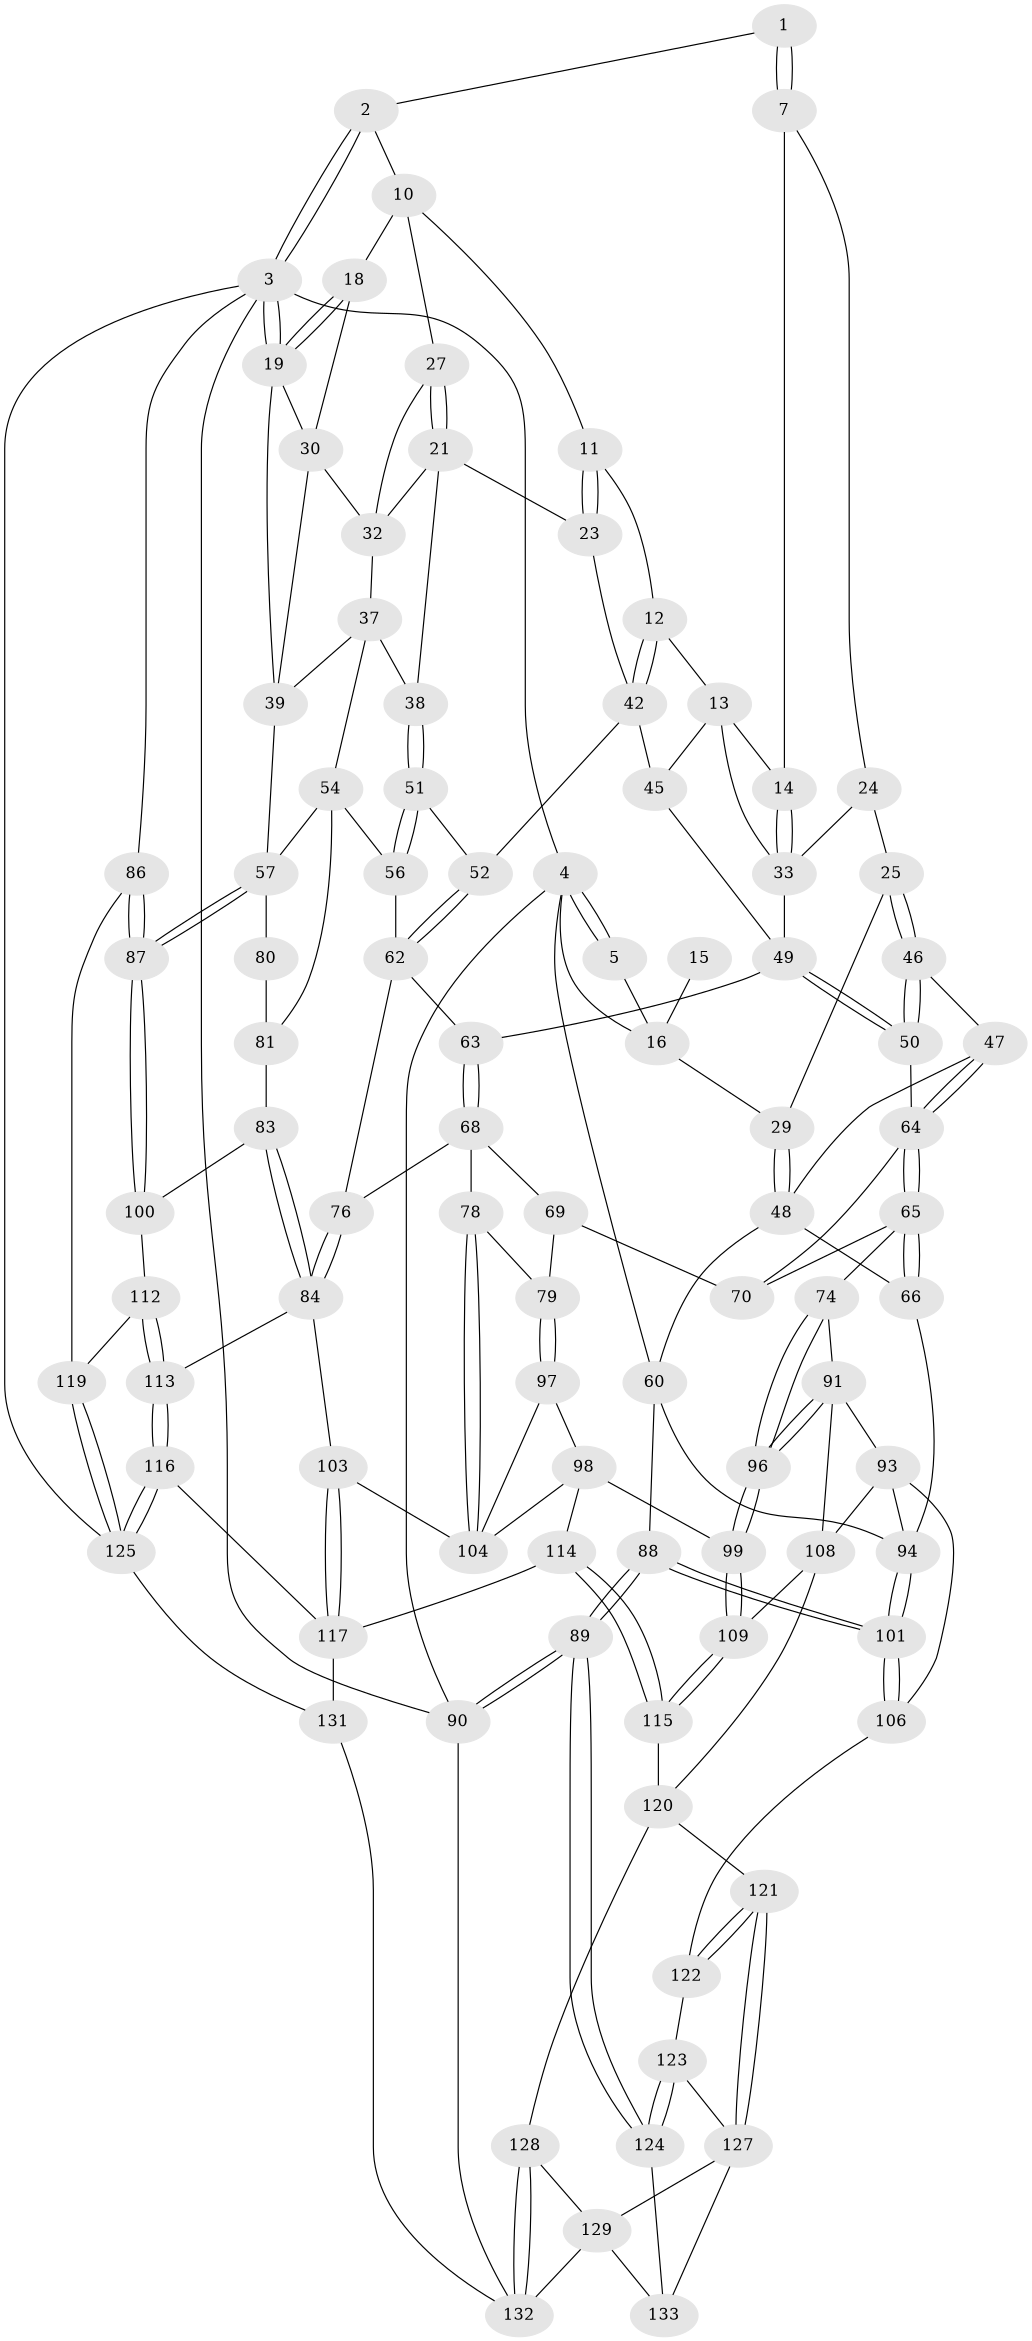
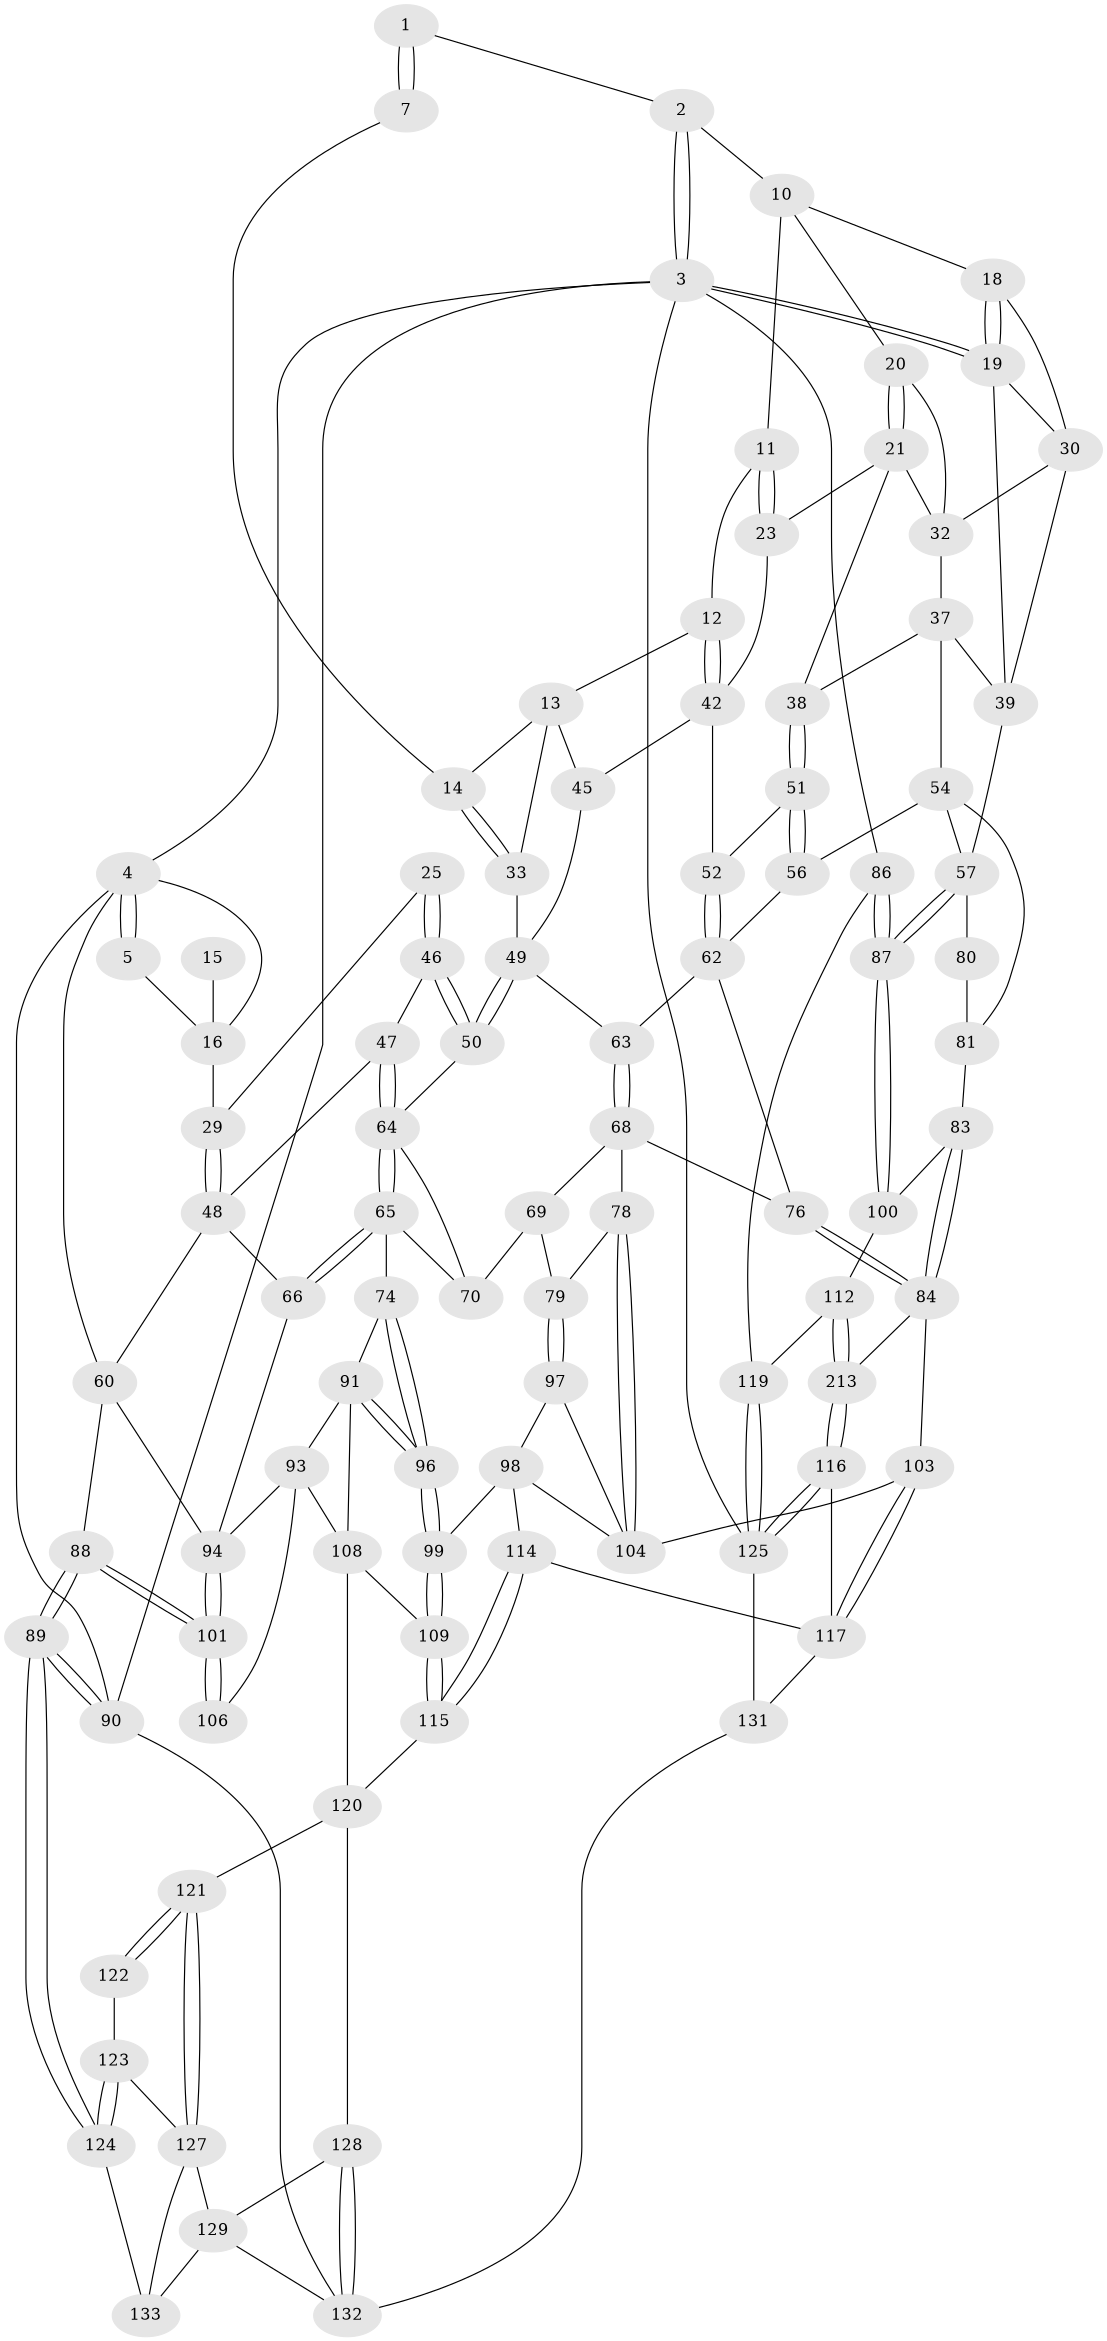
node "27": label "27" -> "20"
node "24": removed
node "113": label "113" -> "213"
edge "106" -- "122": removed
